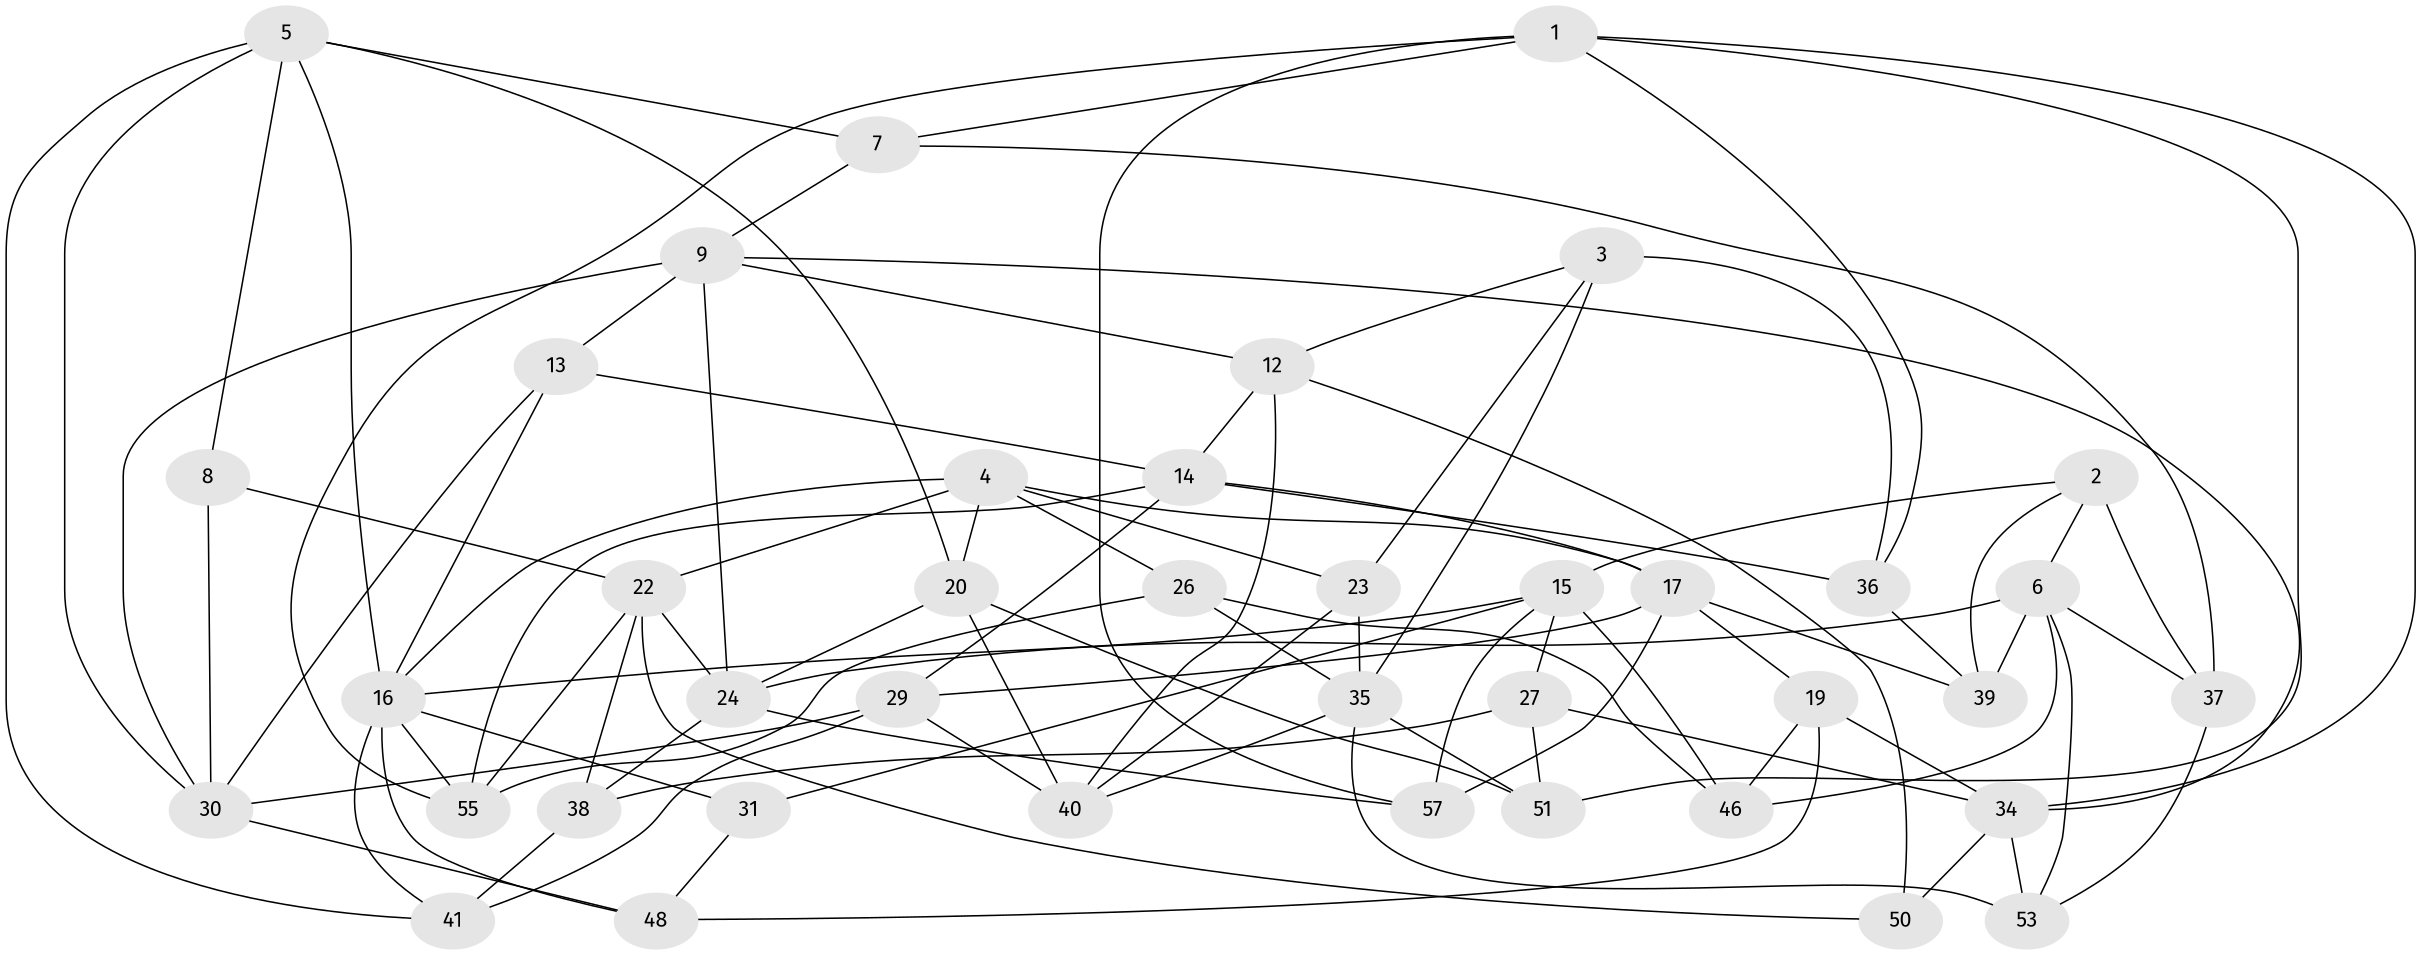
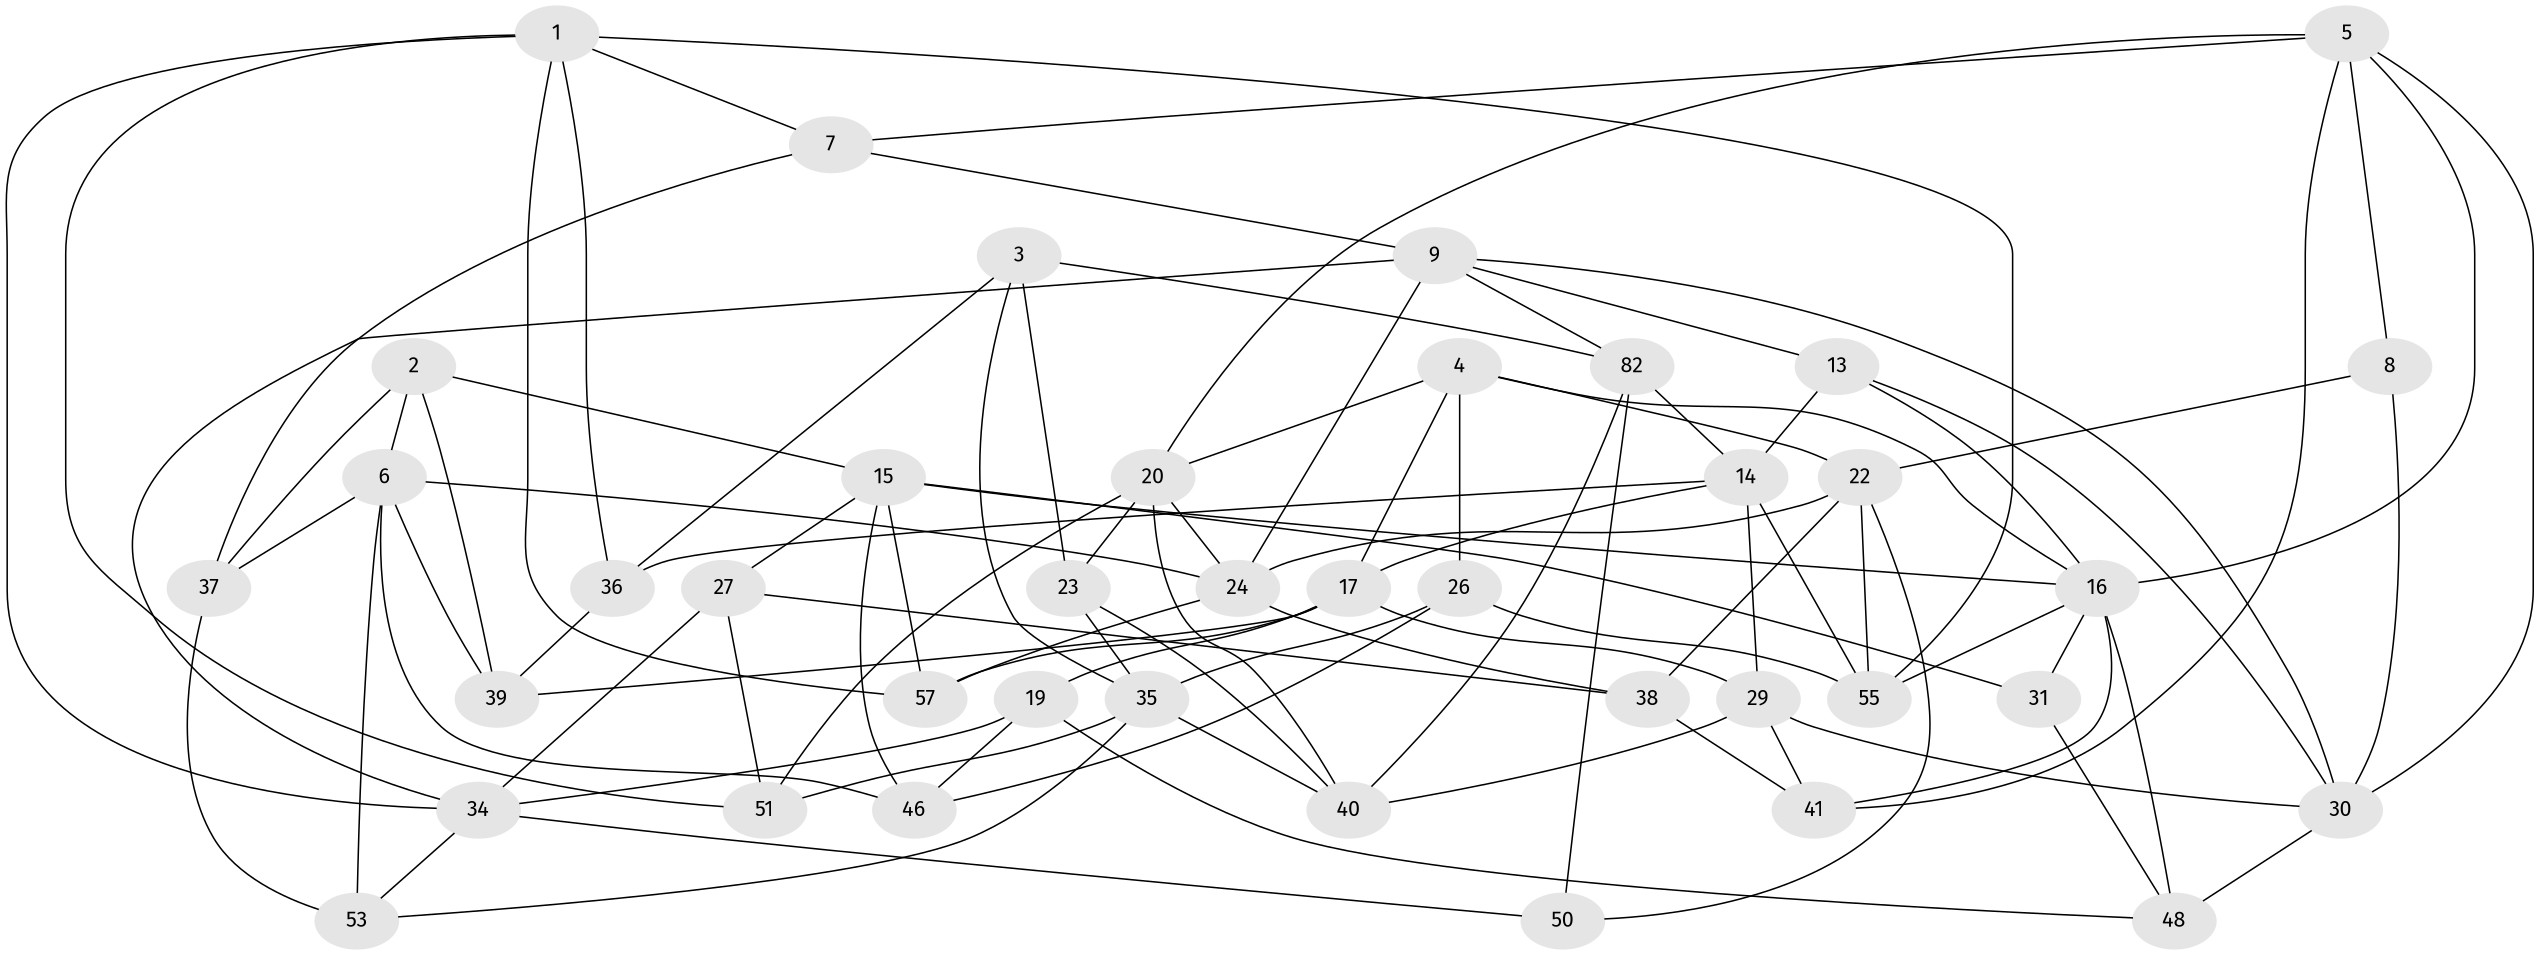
node "12": label "12" -> "82"
edge "4" -- "23": now "20" -- "23"
